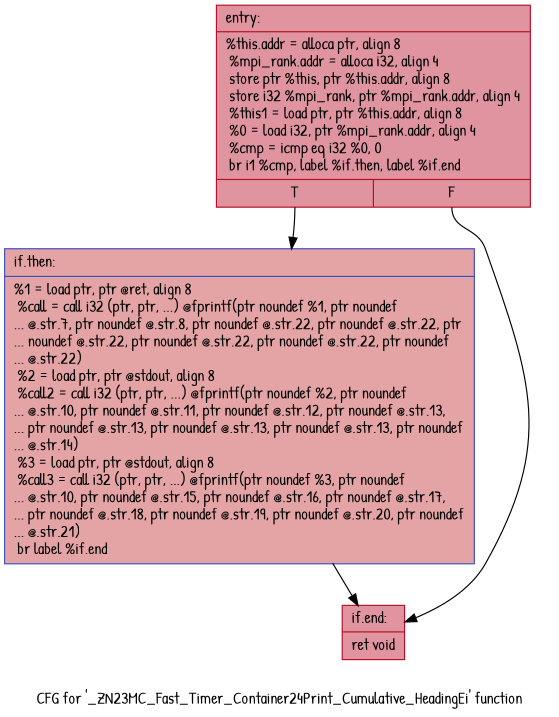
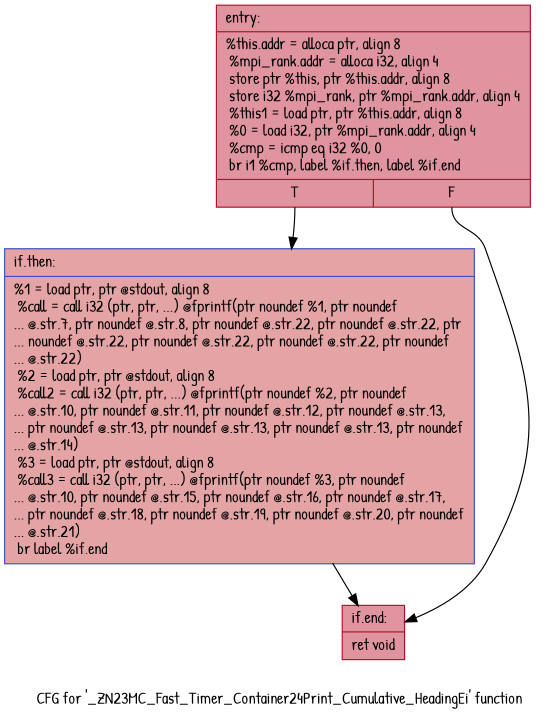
node "if.then:": text "%1 = load ptr, ptr @ret, align 8" -> "%1 = load ptr, ptr @stdout, align 8"
